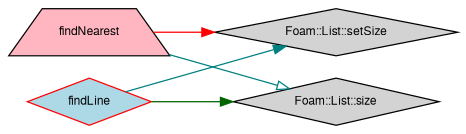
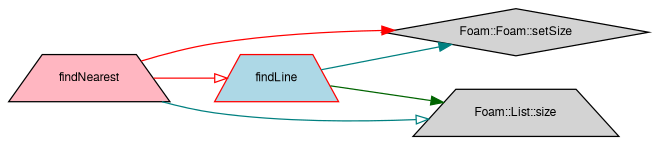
node "Foam::List::setSize": label "Foam::List::setSize" -> "Foam::Foam::setSize"
edge "findNearest" -> "findLine": added
node "findLine": shape diamond -> trapezium
node "Foam::List::size": shape diamond -> trapezium
